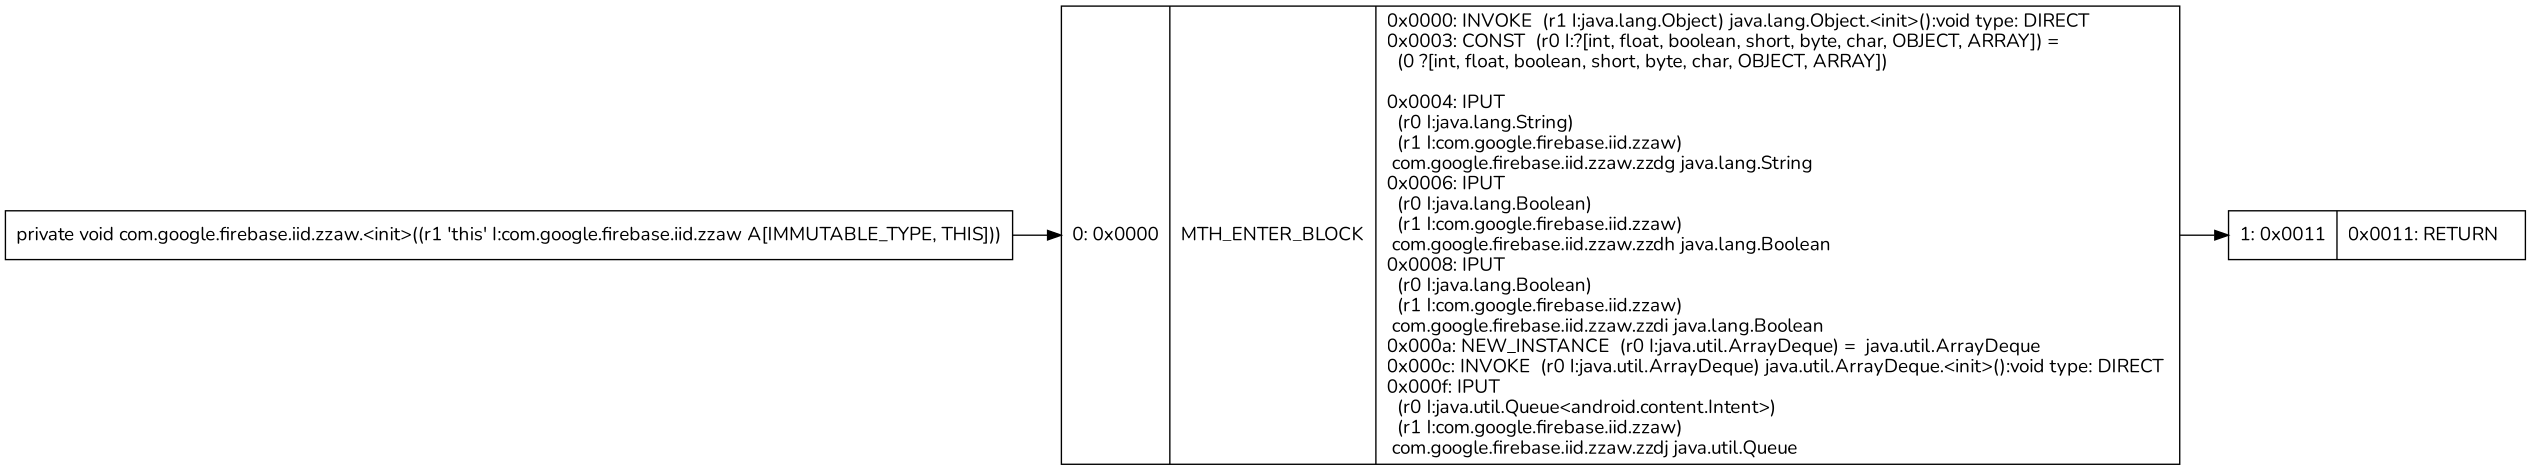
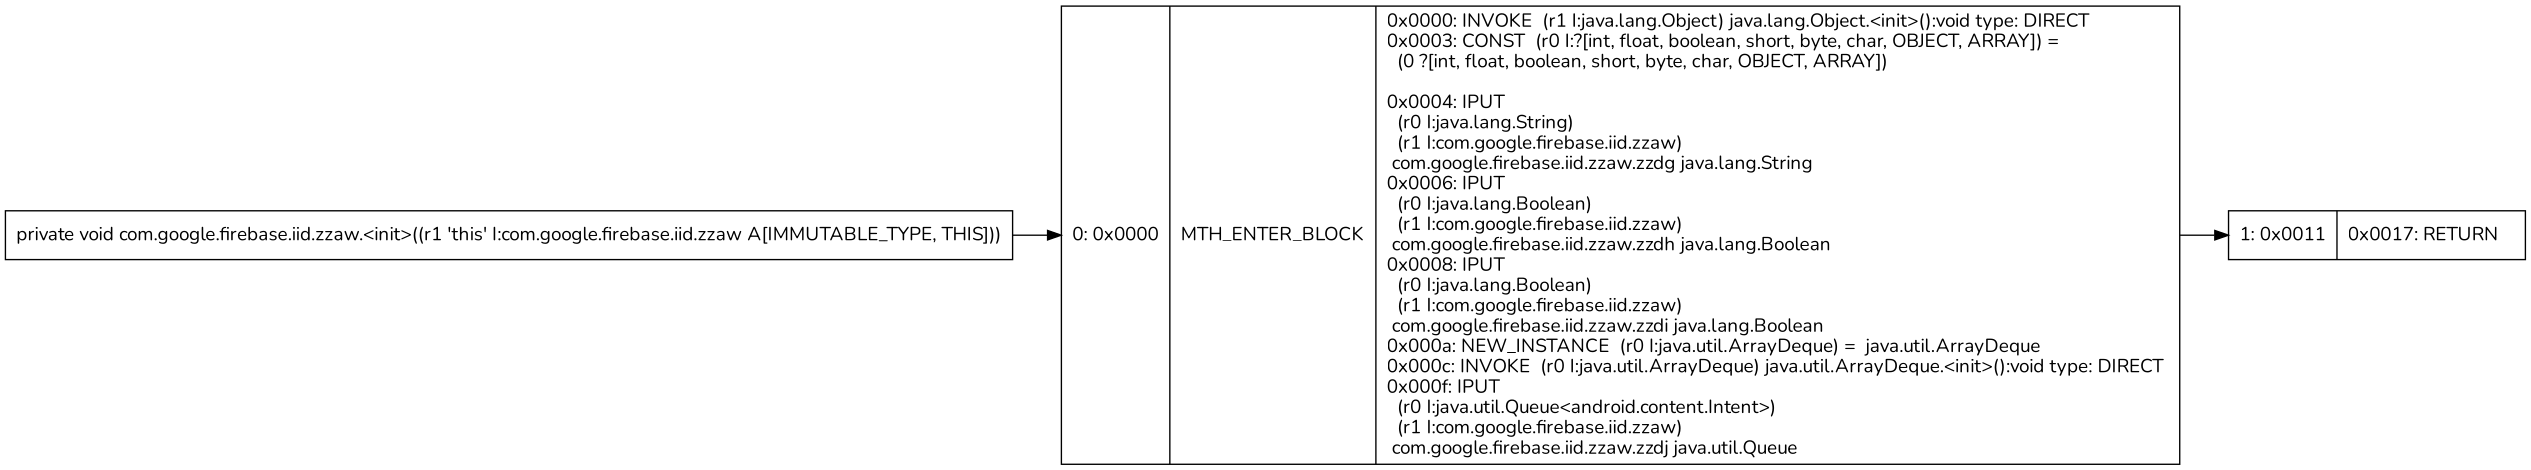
node "1: 0x0011": text "0x0011: RETURN" -> "0x0017: RETURN"
